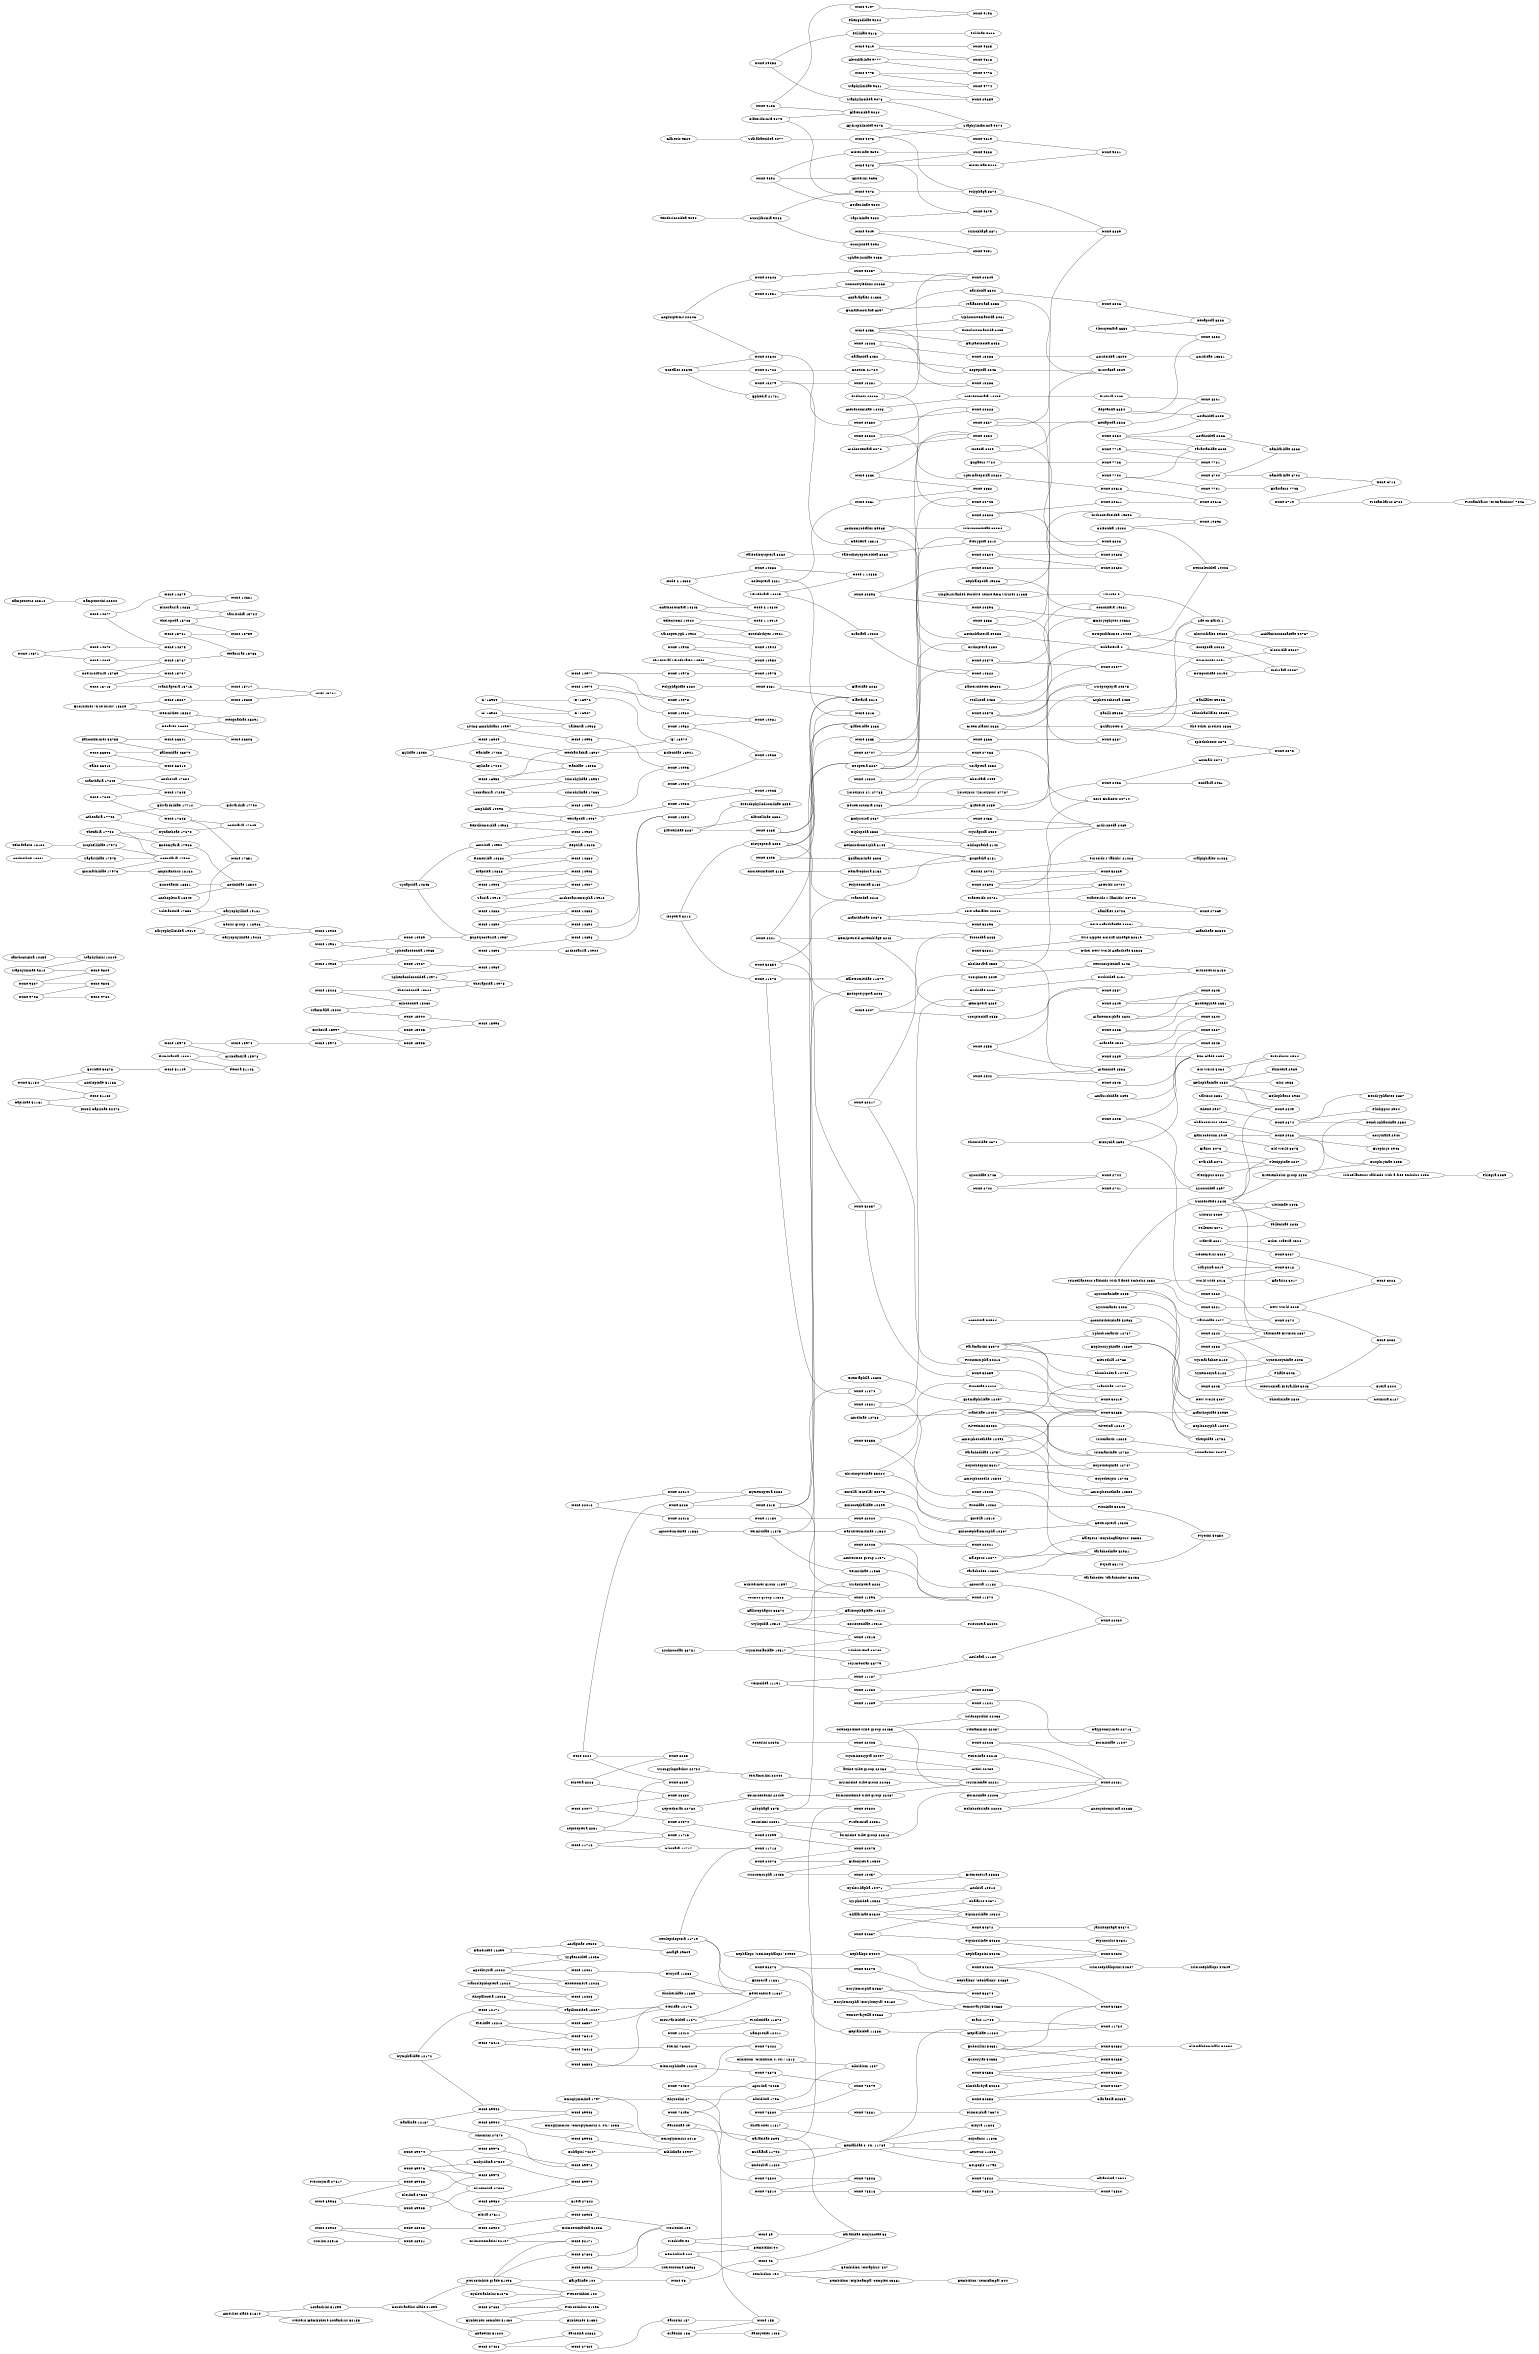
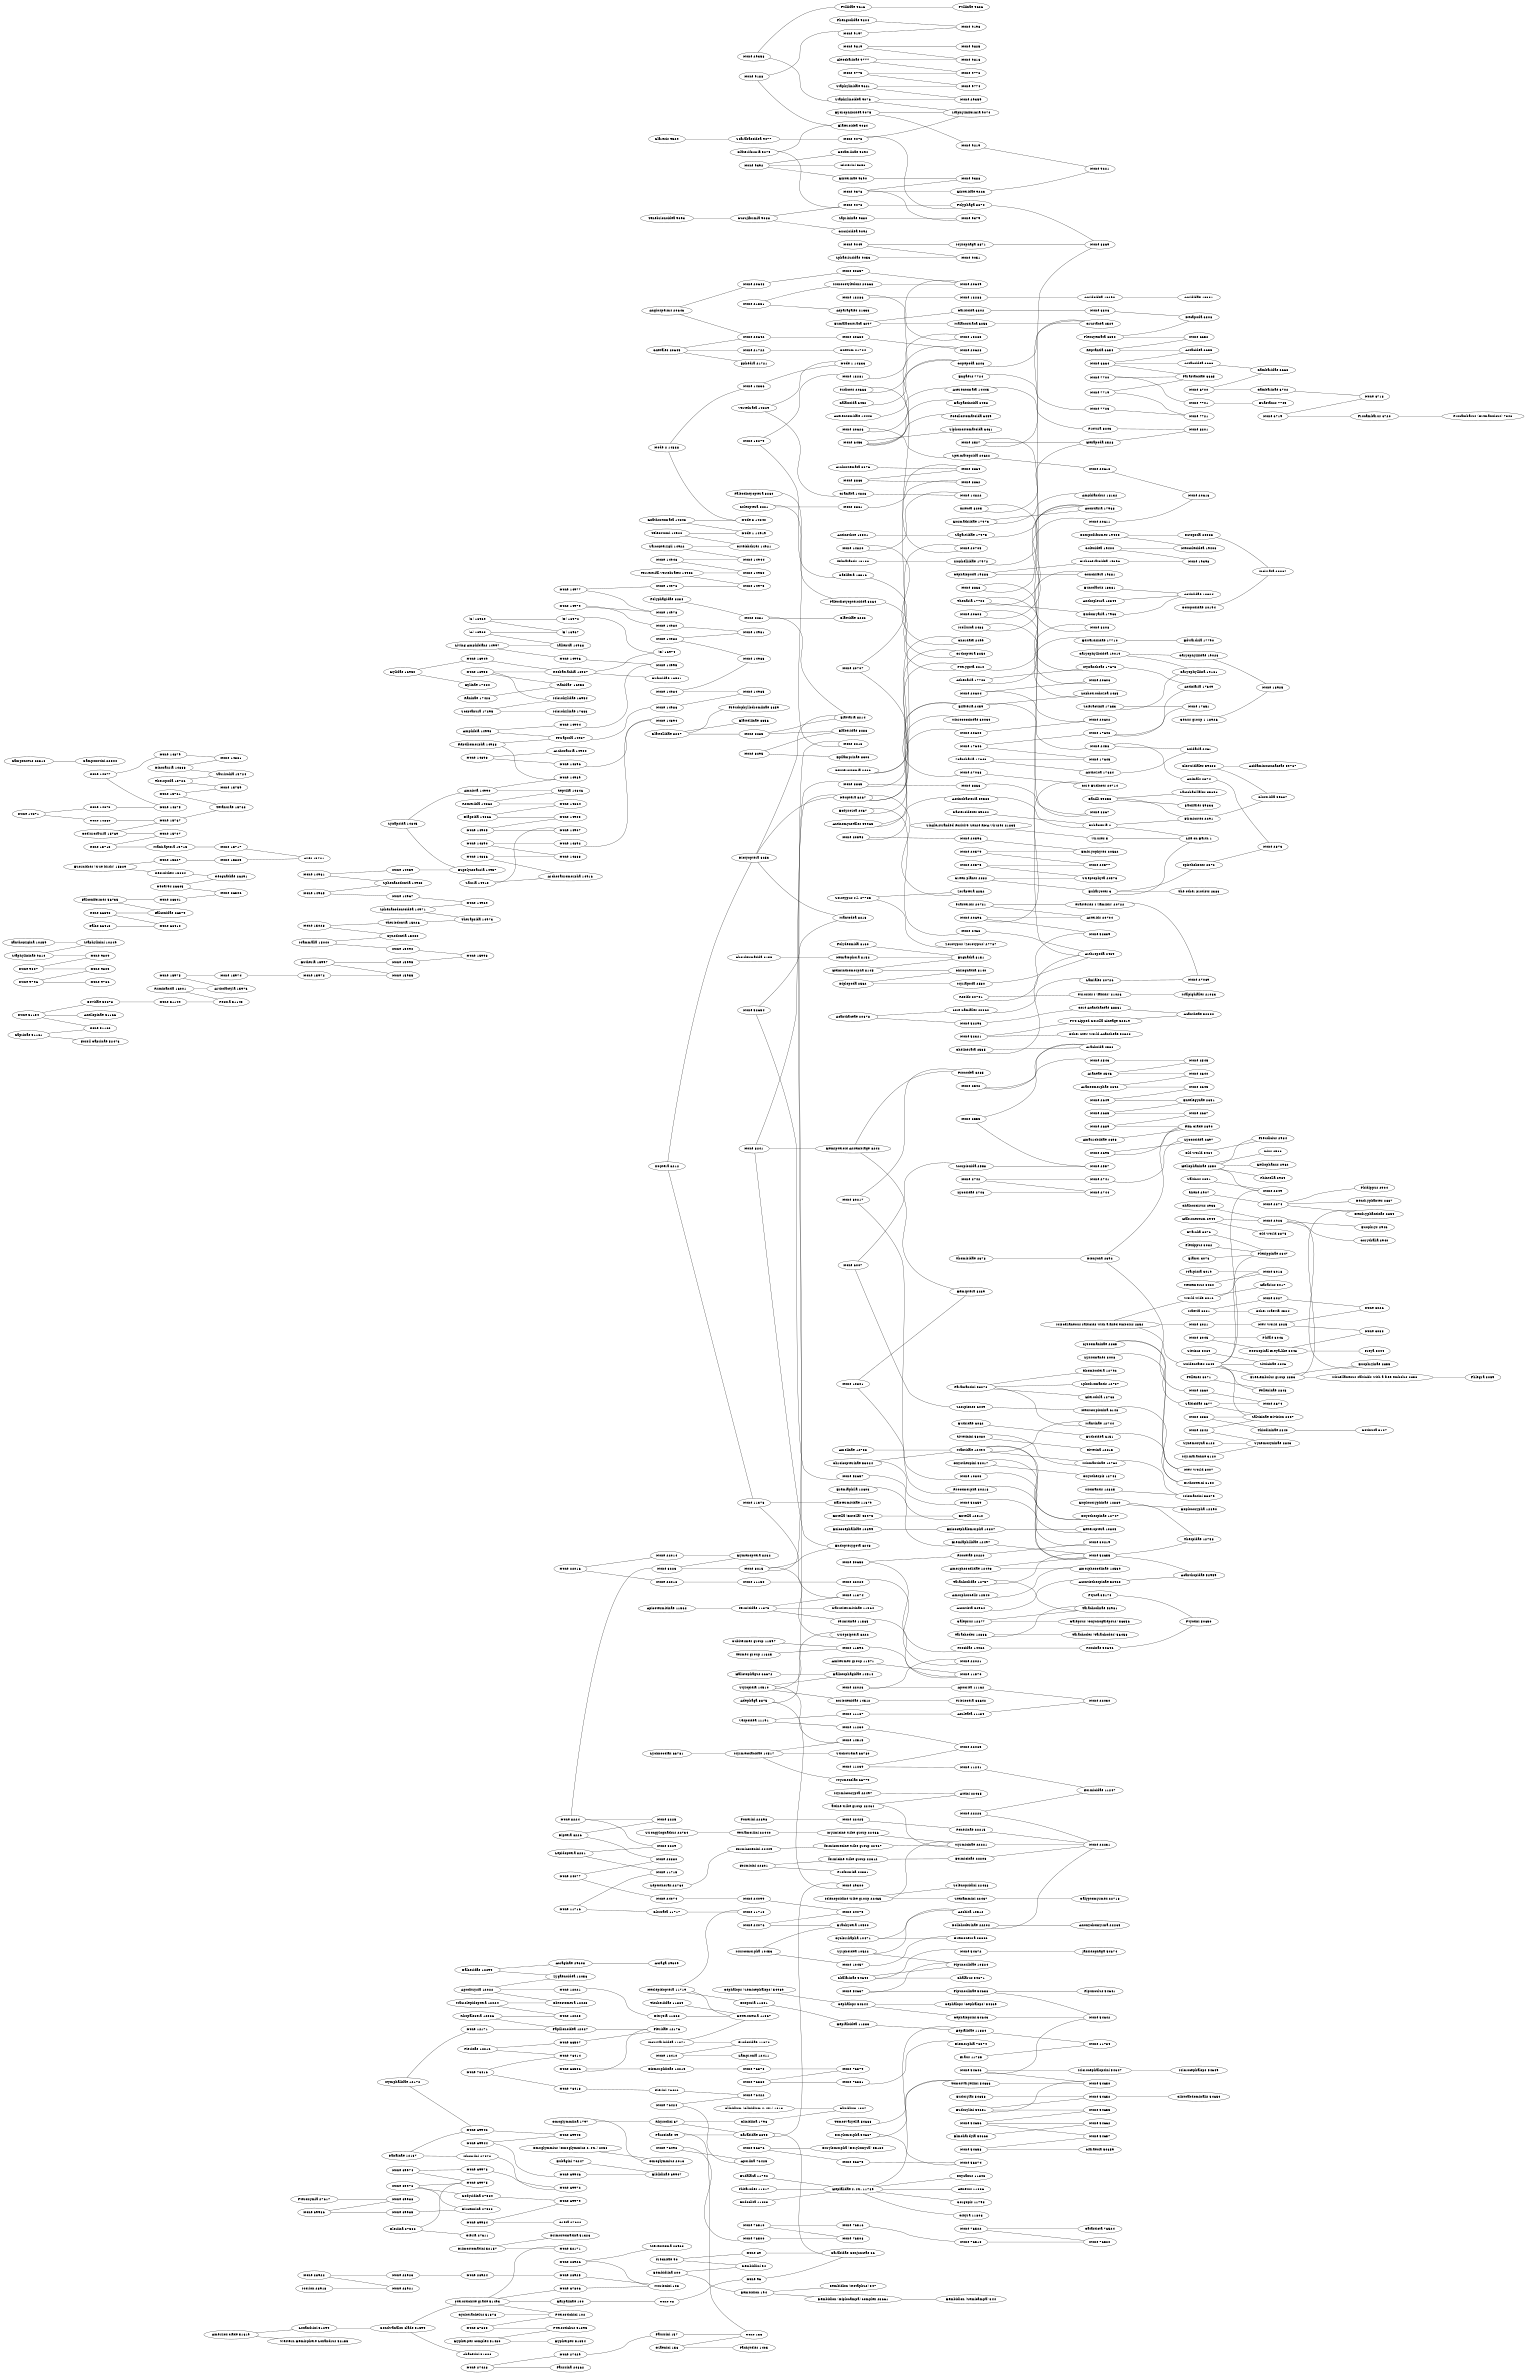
edge "Cnidaria 2461" -- "Anthozoa 17634": added
